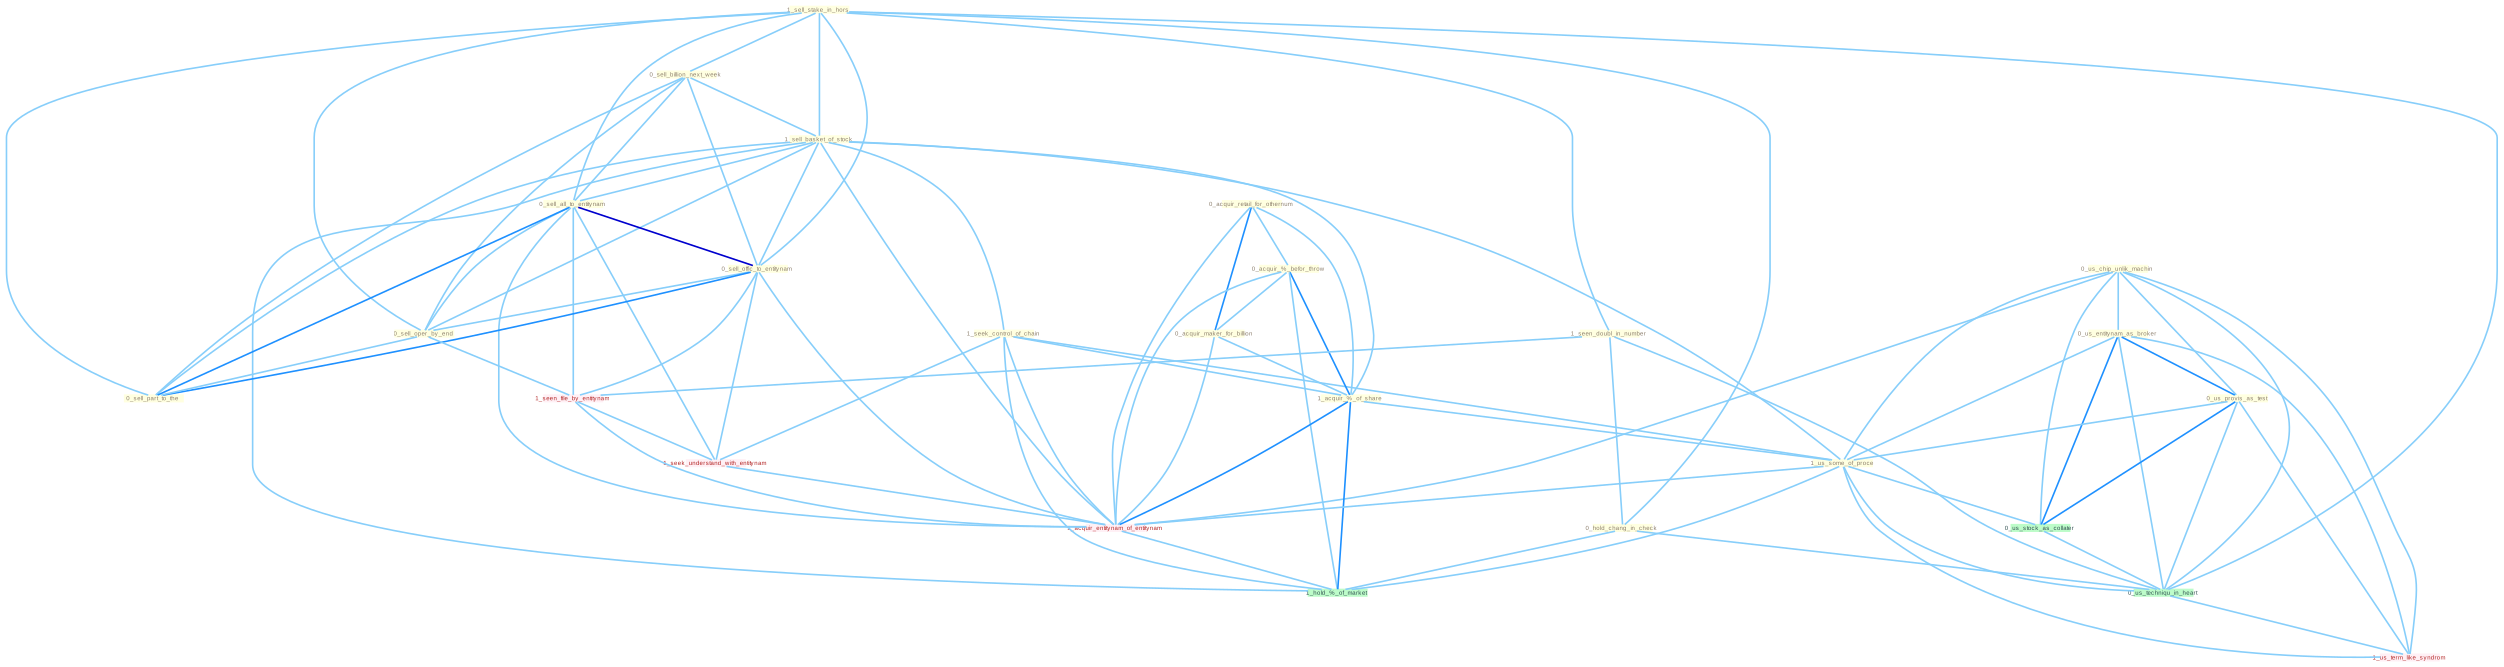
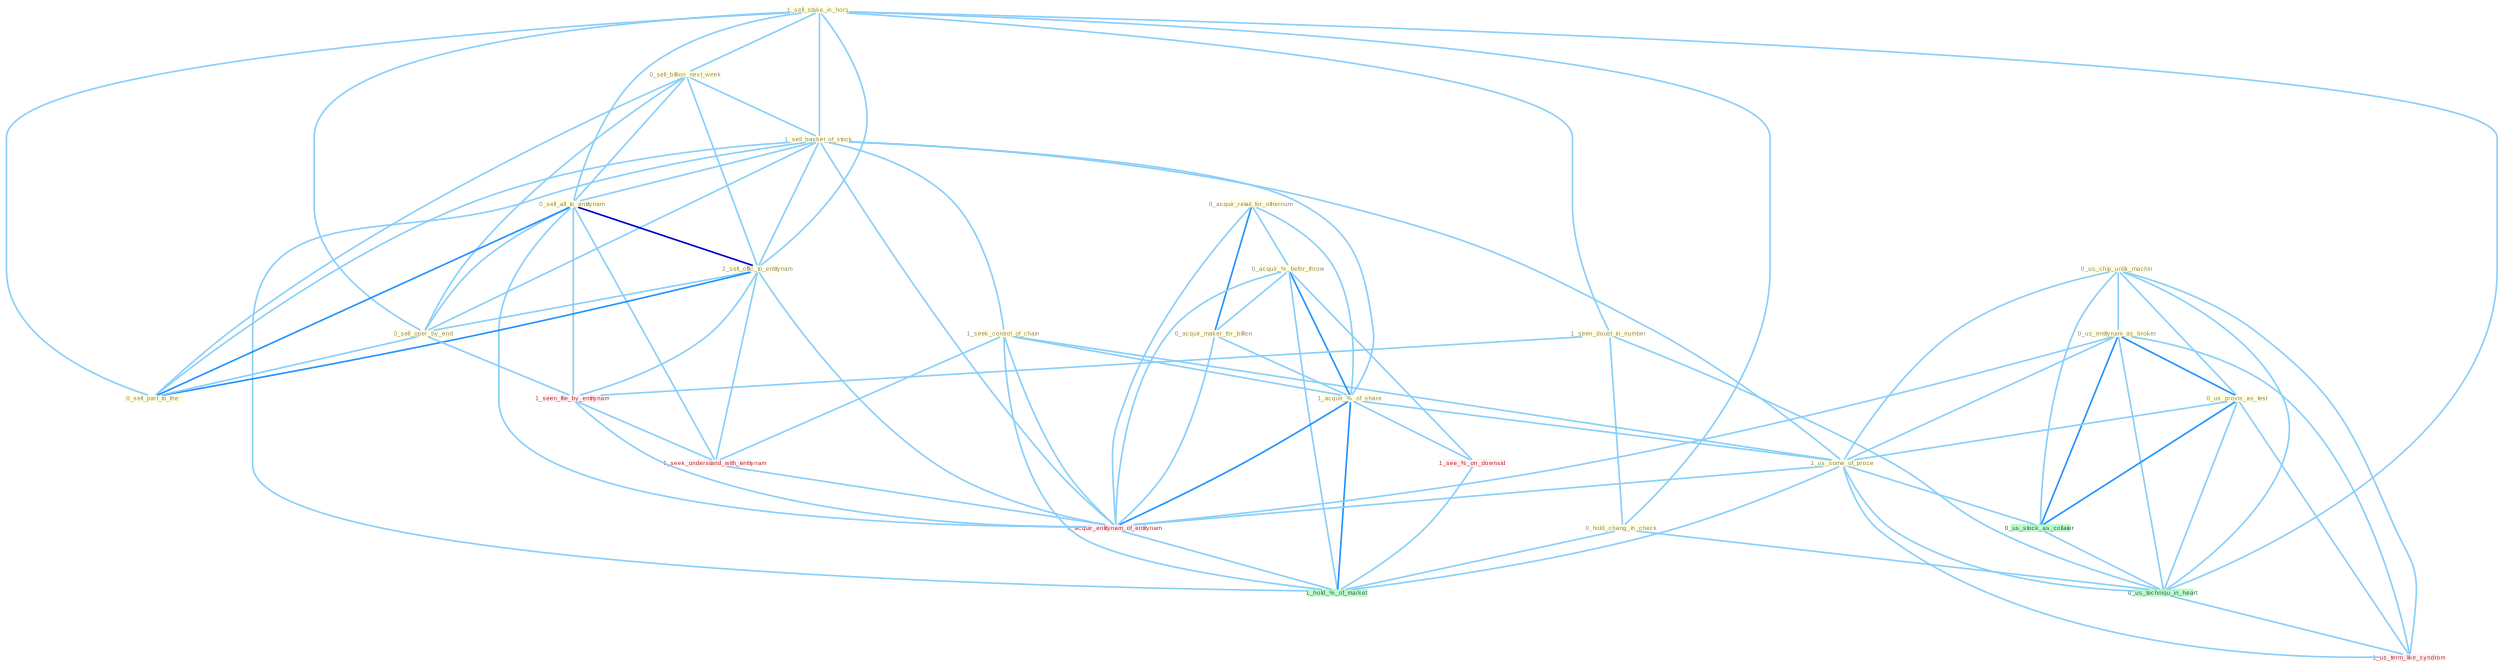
node "0_sell_offic_to_entitynam": label "0_sell_offic_to_entitynam" -> "2_sell_offic_to_entitynam"
edge "0_us_chip_unlik_machin" -- "1_acquir_entitynam_of_entitynam": now "0_us_entitynam_as_broker" -- "1_acquir_entitynam_of_entitynam"
node "1_see_%_on_downsid": added
